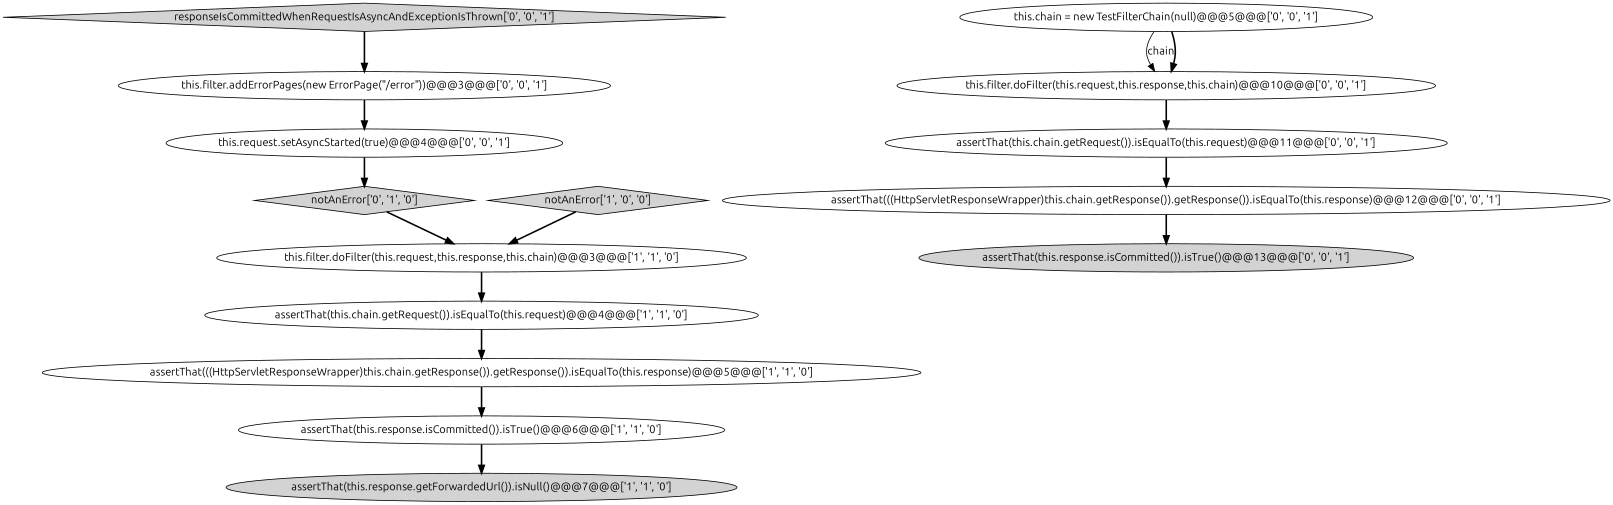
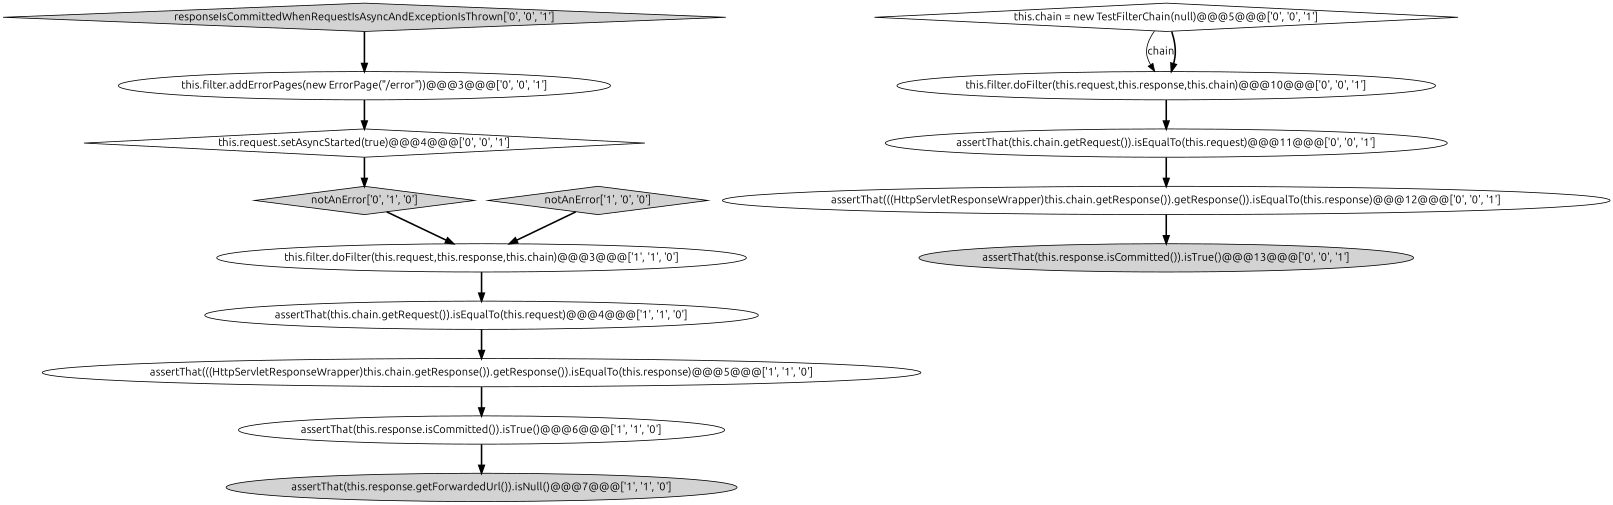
node "this.chain = new TestFilterChain(null)@@@5@@@['0', '0', '1']": shape ellipse -> diamond
node "this.request.setAsyncStarted(true)@@@4@@@['0', '0', '1']": shape ellipse -> diamond
